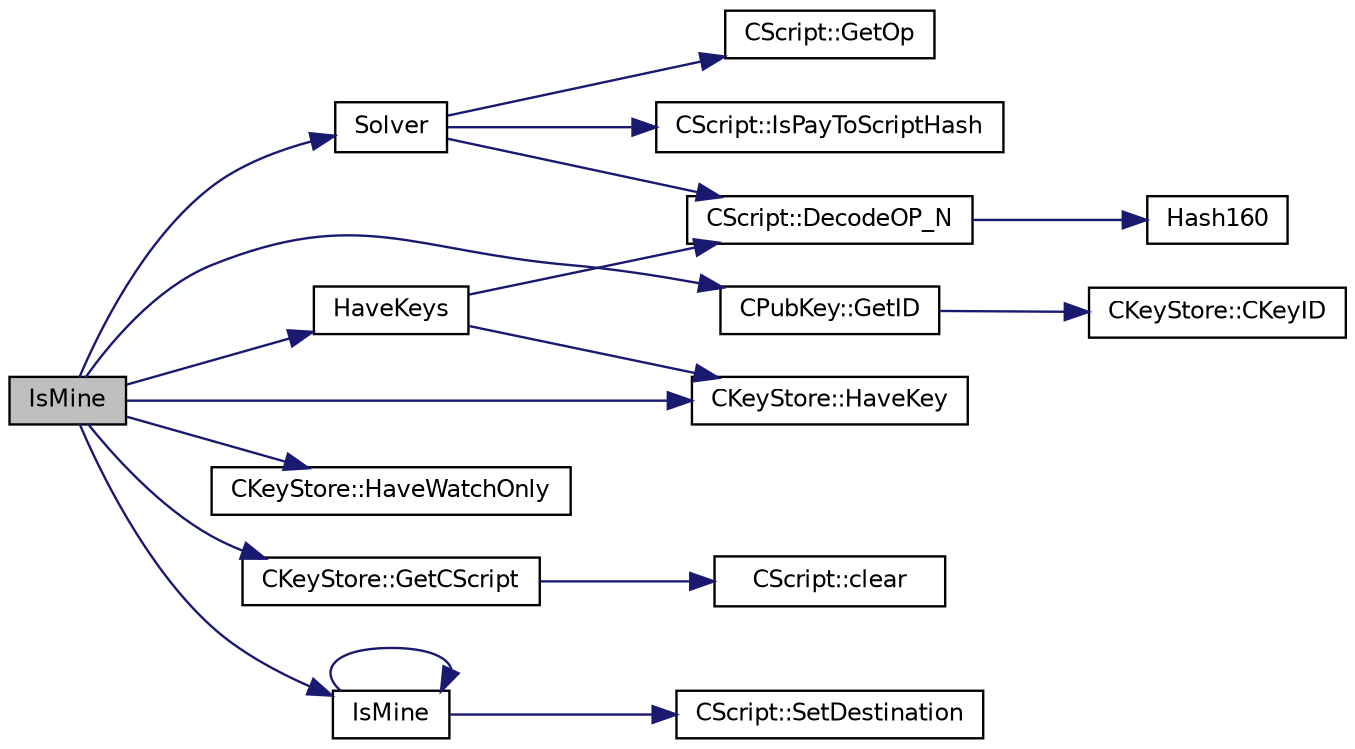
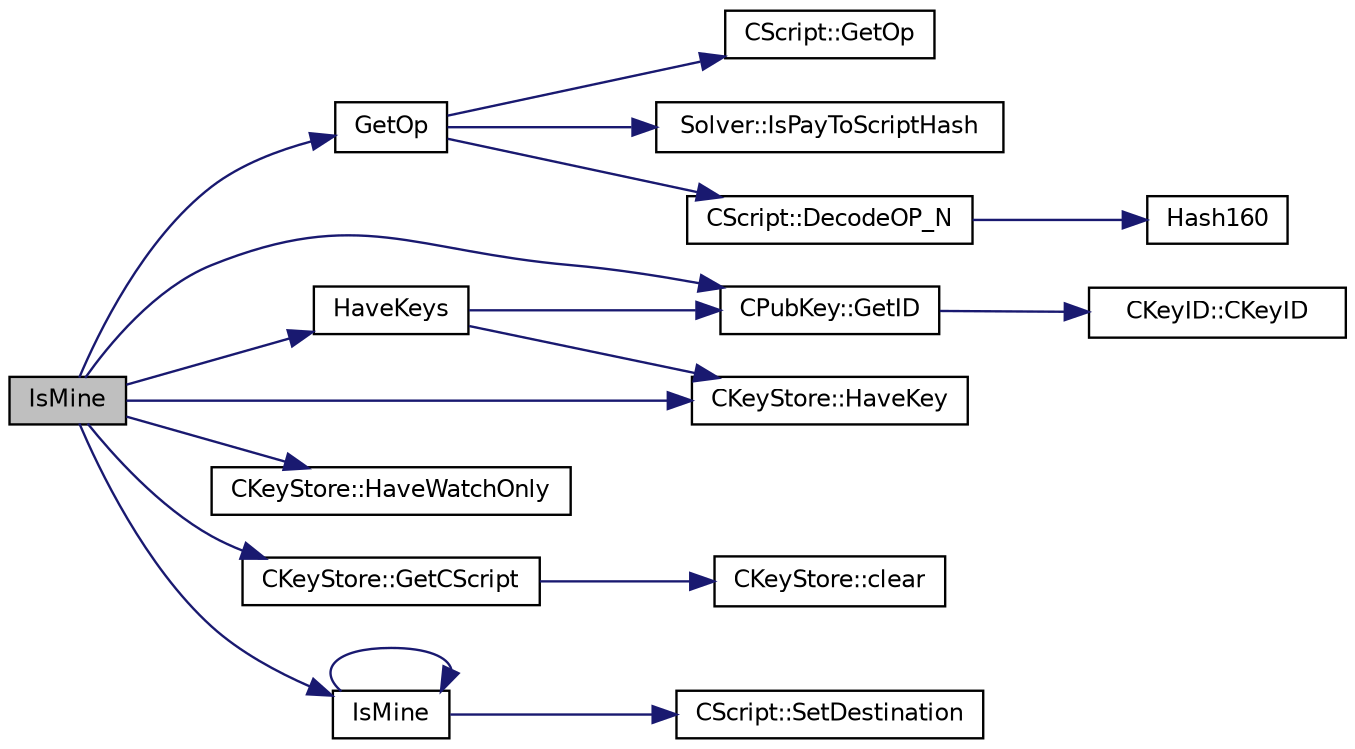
node "Solver": label "Solver" -> "GetOp"
node "CScript::IsPayToScriptHash": label "CScript::IsPayToScriptHash" -> "Solver::IsPayToScriptHash"
edge "HaveKeys" -> "CScript::DecodeOP_N": now "HaveKeys" -> "CPubKey::GetID"
node "CKeyStore::CKeyID": label "CKeyStore::CKeyID" -> "CKeyID::CKeyID"
node "CScript::clear": label "CScript::clear" -> "CKeyStore::clear"
